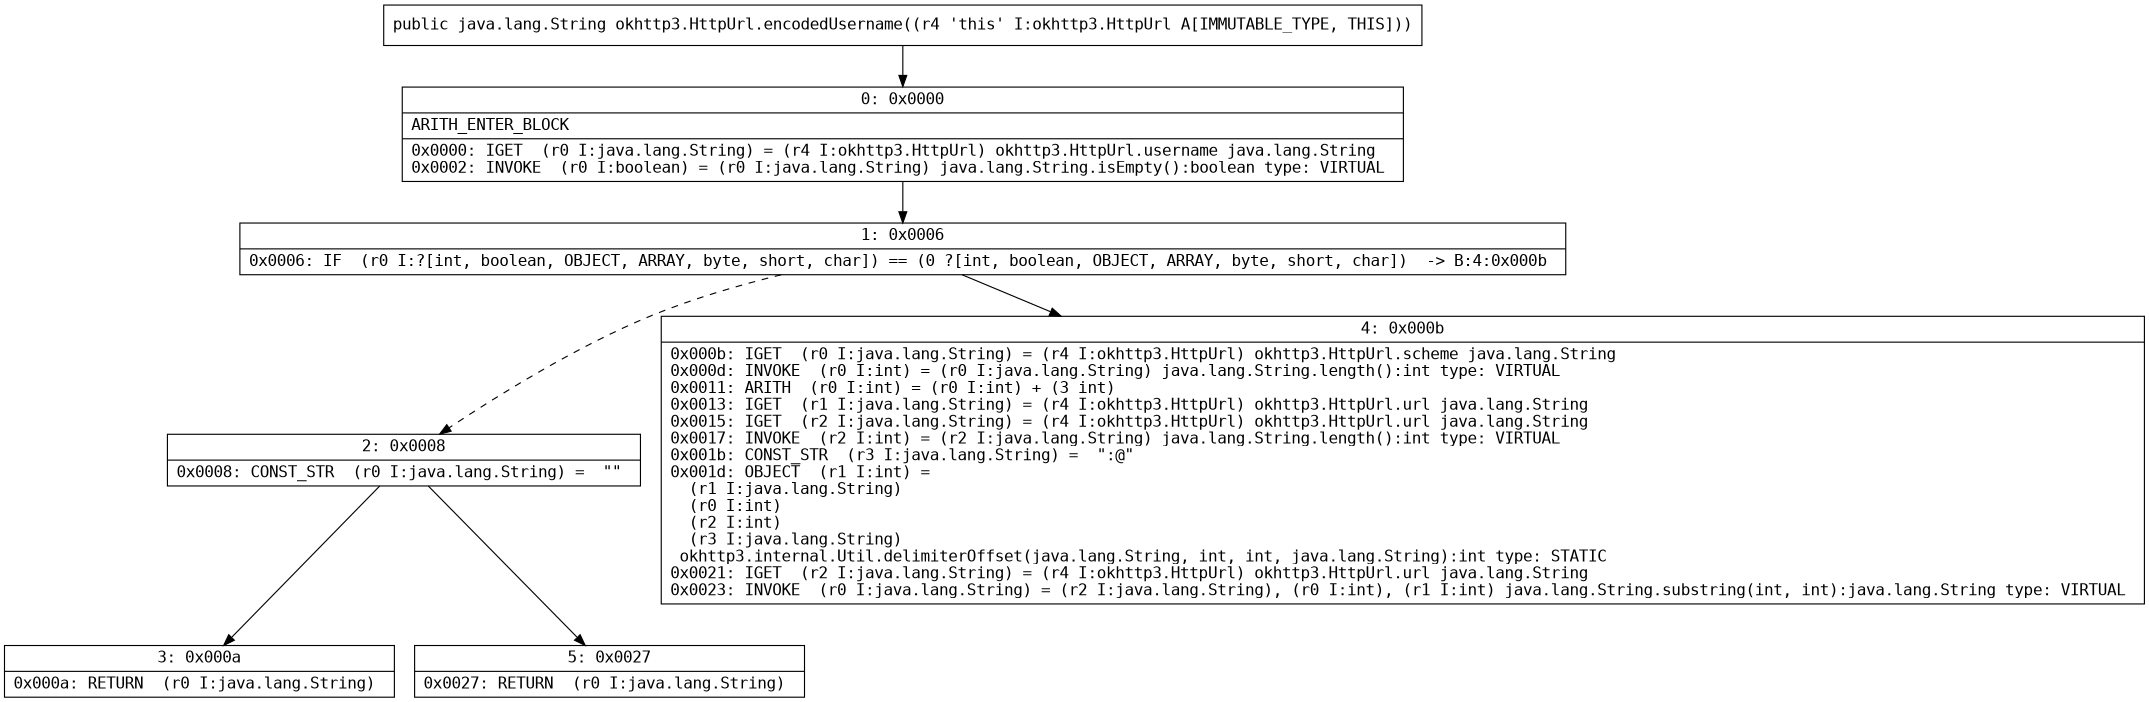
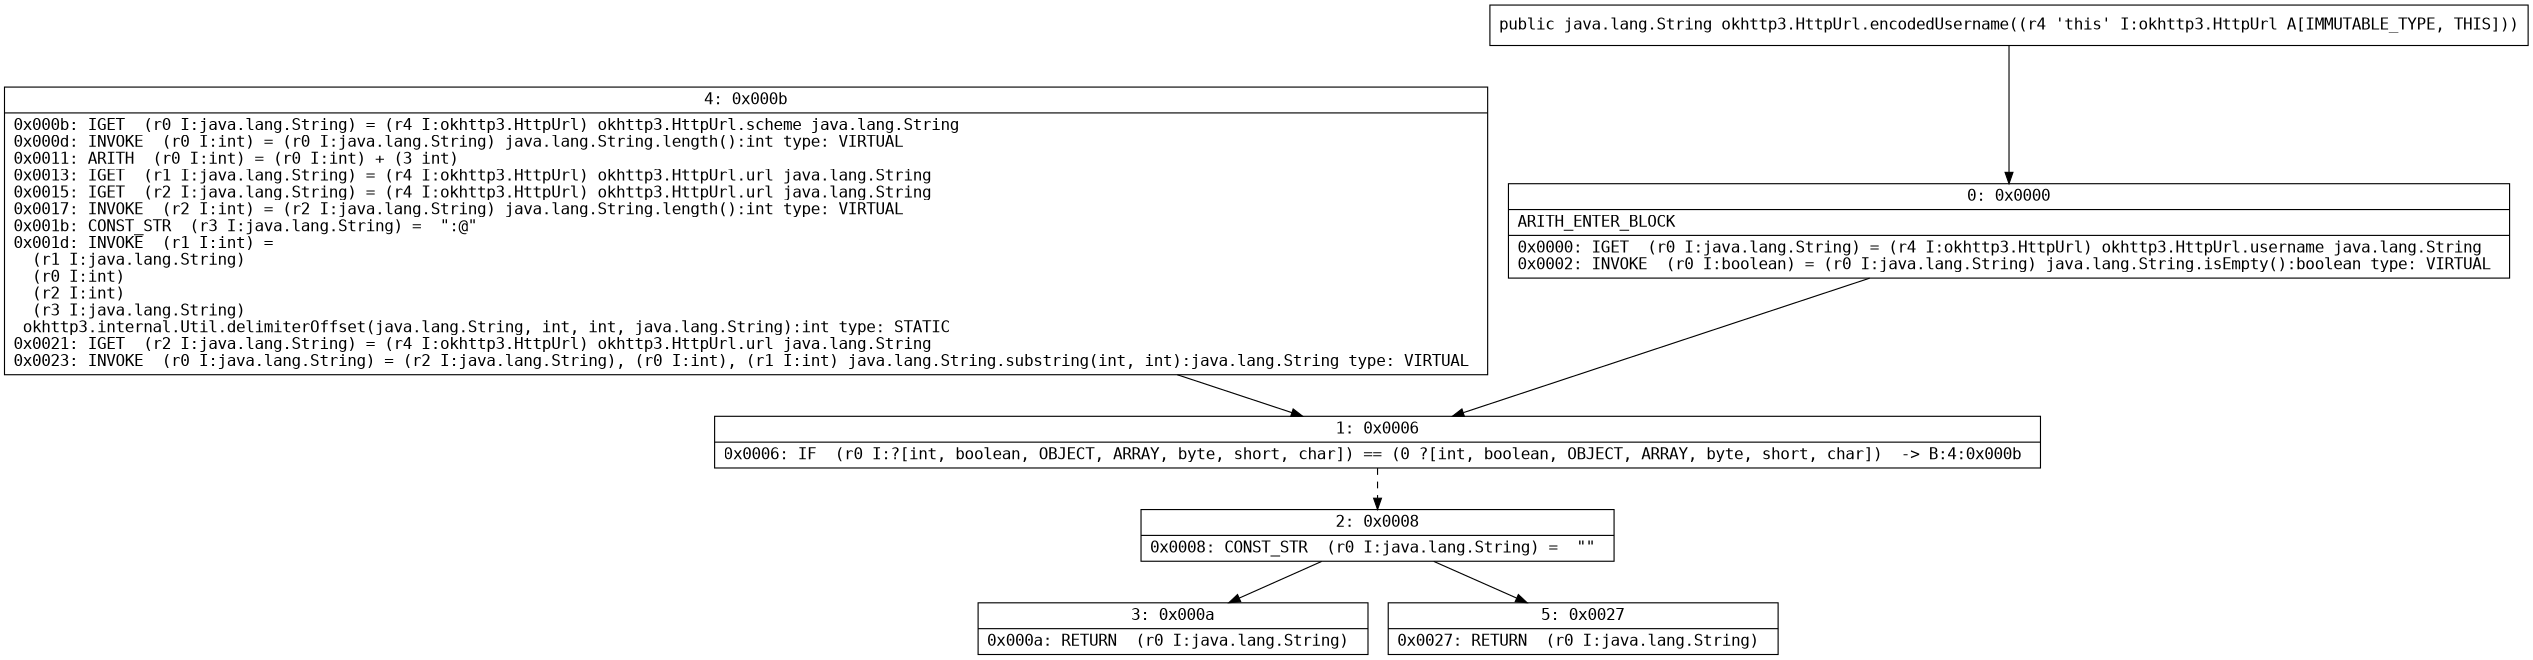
edge "1: 0x0006" -> "4: 0x000b": reversed
node "4: 0x000b": text "0x001d: OBJECT  (r1 I:int) =" -> "0x001d: INVOKE  (r1 I:int) ="
